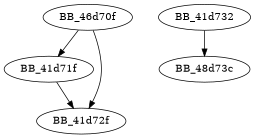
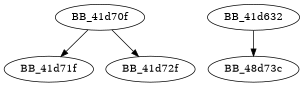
node "BB_46d70f": label "BB_46d70f" -> "BB_41d70f"
node "BB_41d732": label "BB_41d732" -> "BB_41d632"
edge "BB_41d71f" -> "BB_41d72f": removed
